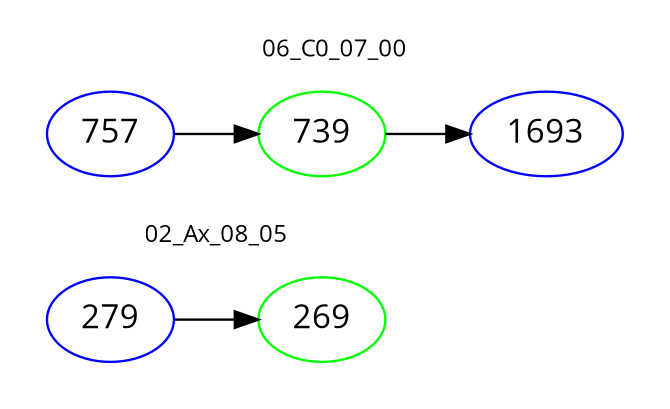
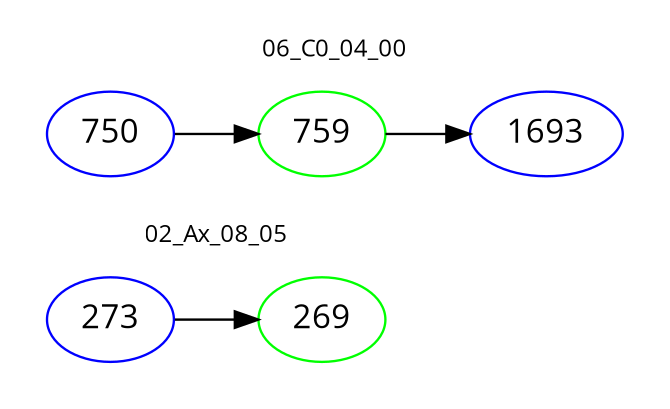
cluster "06_C0_07_00": label "06_C0_07_00" -> "06_C0_04_00"
node "757": label "757" -> "750"
node "739": label "739" -> "759"
node "279": label "279" -> "273"
